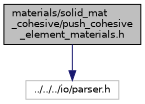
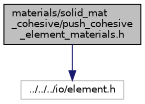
node "../../../io/parser.h": label "../../../io/parser.h" -> "../../../io/element.h"
